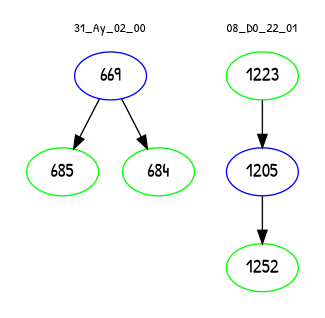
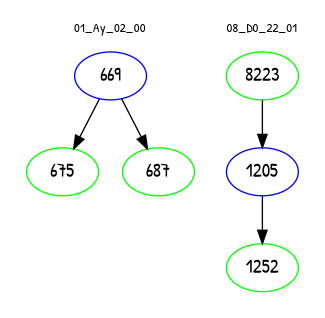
cluster "31_Ay_02_00": label "31_Ay_02_00" -> "01_Ay_02_00"
node "1223": label "1223" -> "8223"
node "685": label "685" -> "675"
node "684": label "684" -> "687"
